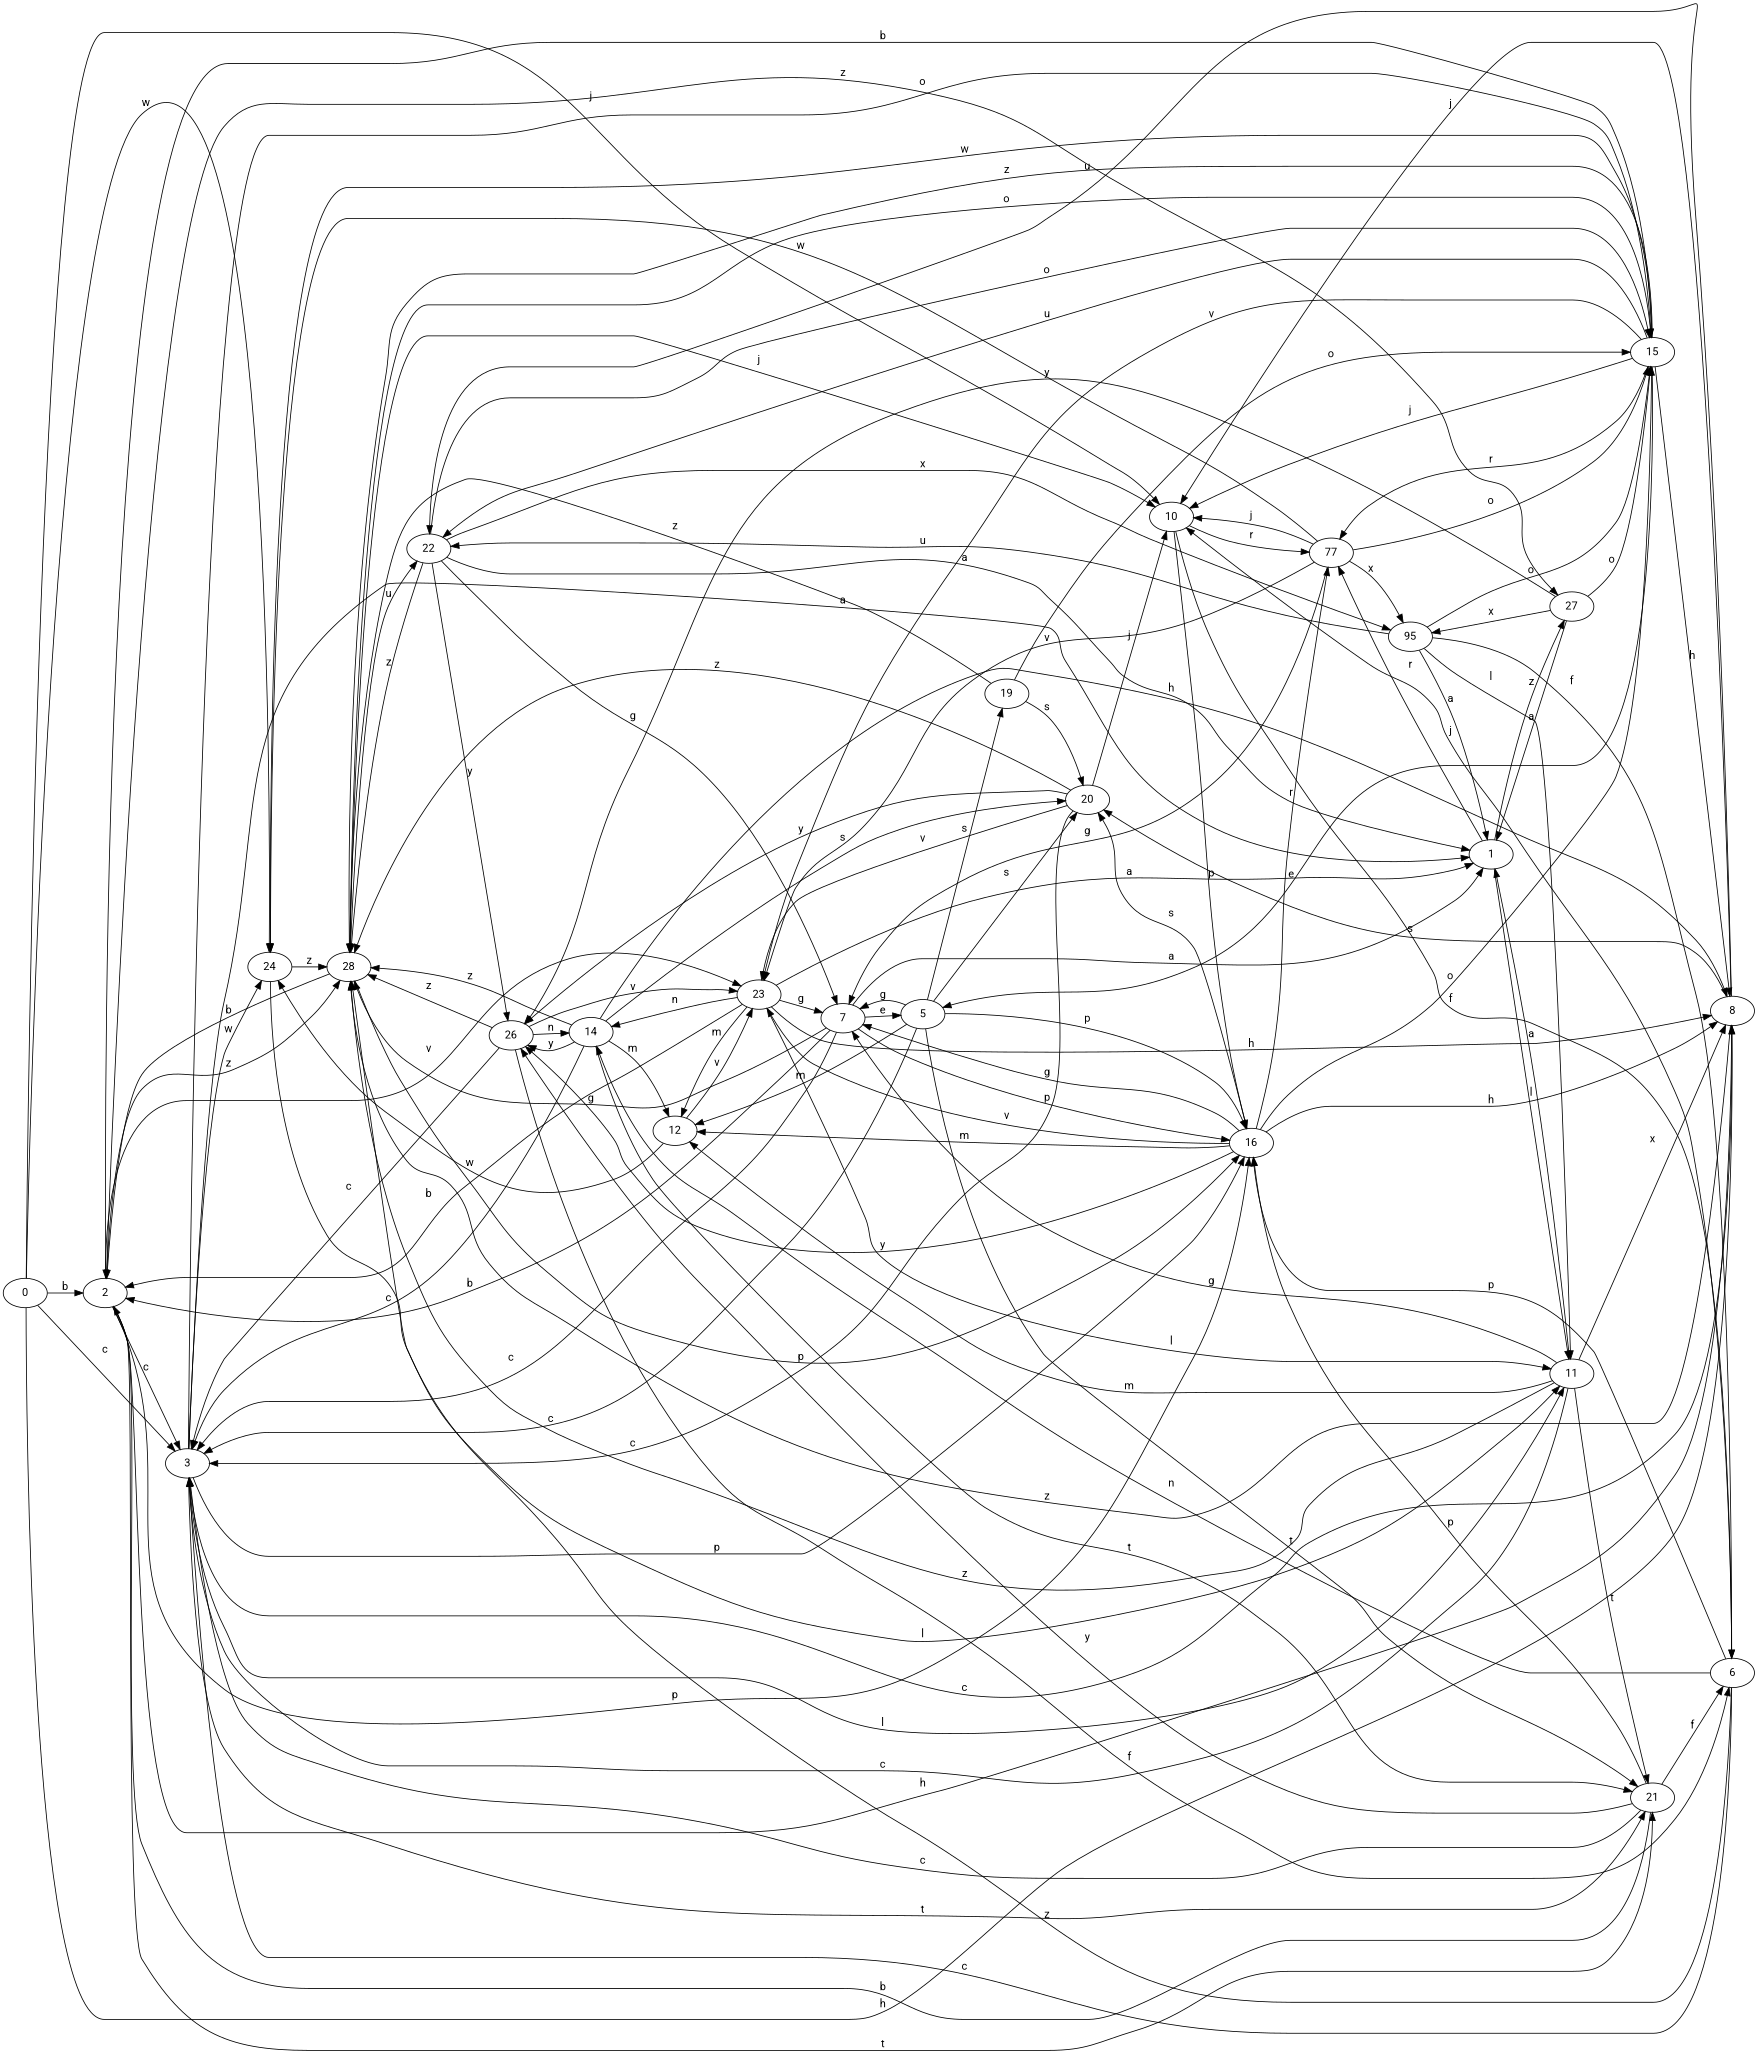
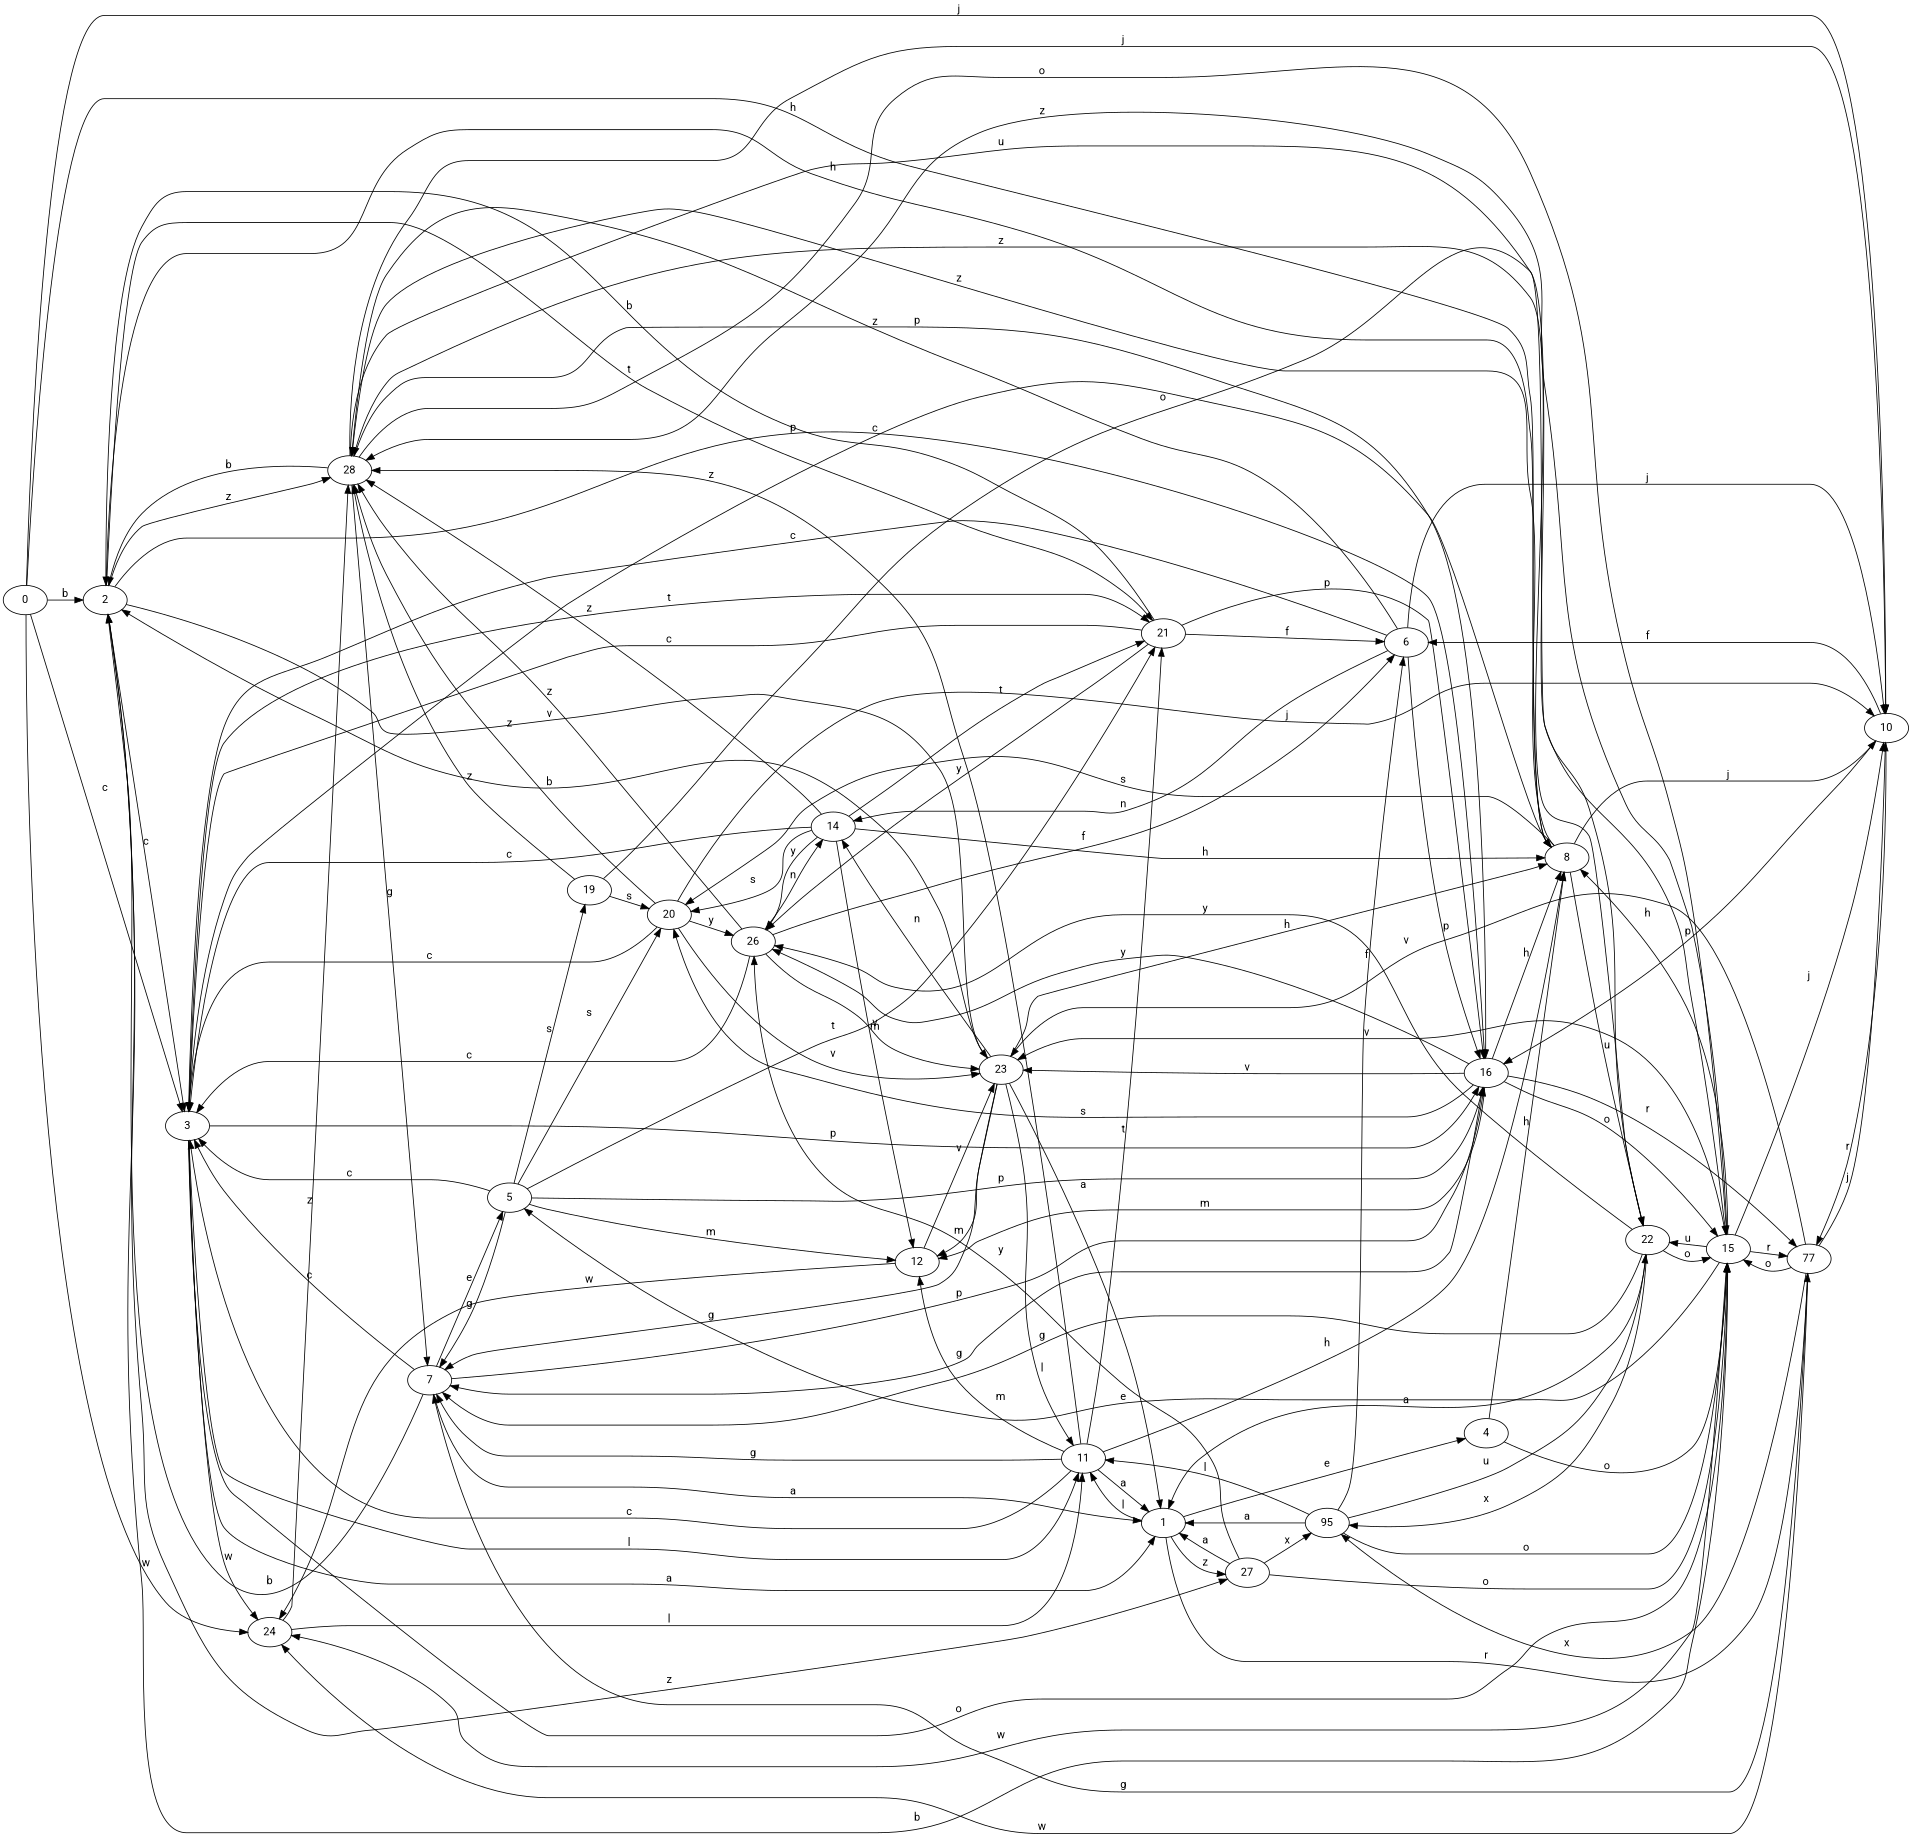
edge "7" -> "28": reversed
edge "11" -> "8": label "x" -> "h"
node "4": added
